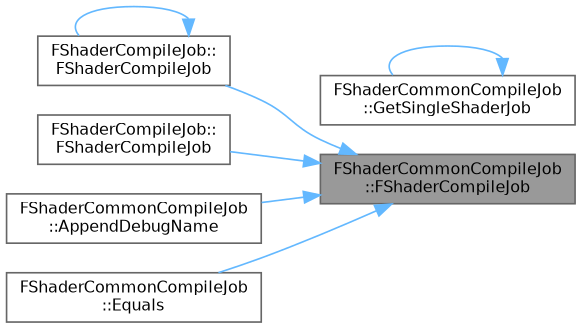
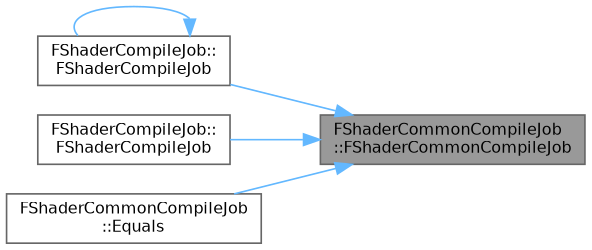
node "FShaderCommonCompileJob ::GetSingleShaderJob": removed
node "FShaderCommonCompileJob ::FShaderCompileJob": label "FShaderCommonCompileJob ::FShaderCompileJob" -> "FShaderCommonCompileJob ::FShaderCommonCompileJob"
node "FShaderCommonCompileJob ::AppendDebugName": removed
